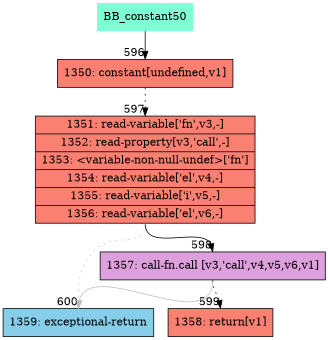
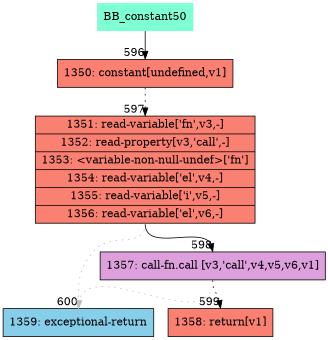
edge "1357: call-fn.call [v3,'call',v4,v5,v6,v1]" -> "1359: exceptional-return": style solid -> dotted
